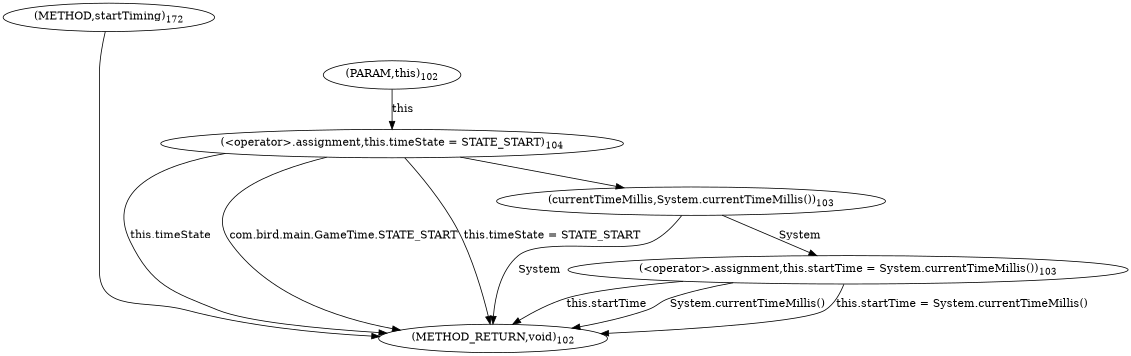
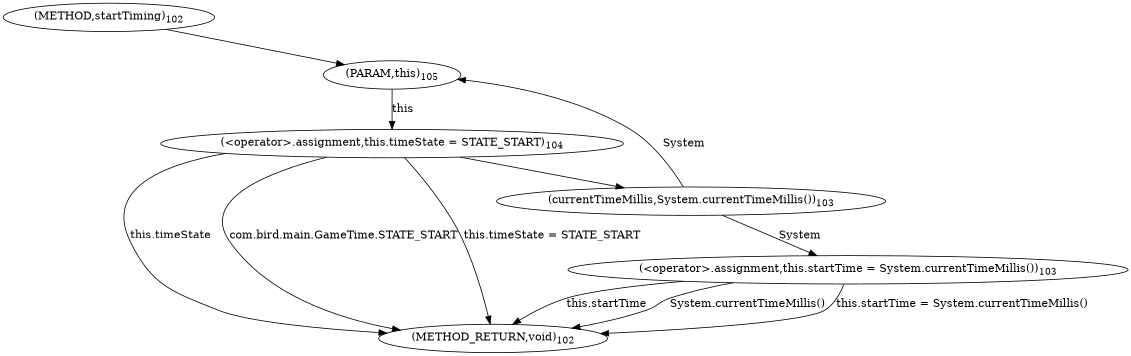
node "(METHOD,startTiming)": text "172" -> "102"
node "(PARAM,this)": text "102" -> "105"
edge "(currentTimeMillis,System.currentTimeMillis())" -> "(METHOD_RETURN,void)": now "(currentTimeMillis,System.currentTimeMillis())" -> "(PARAM,this)"
edge "(METHOD,startTiming)" -> "(METHOD_RETURN,void)": now "(METHOD,startTiming)" -> "(PARAM,this)"
